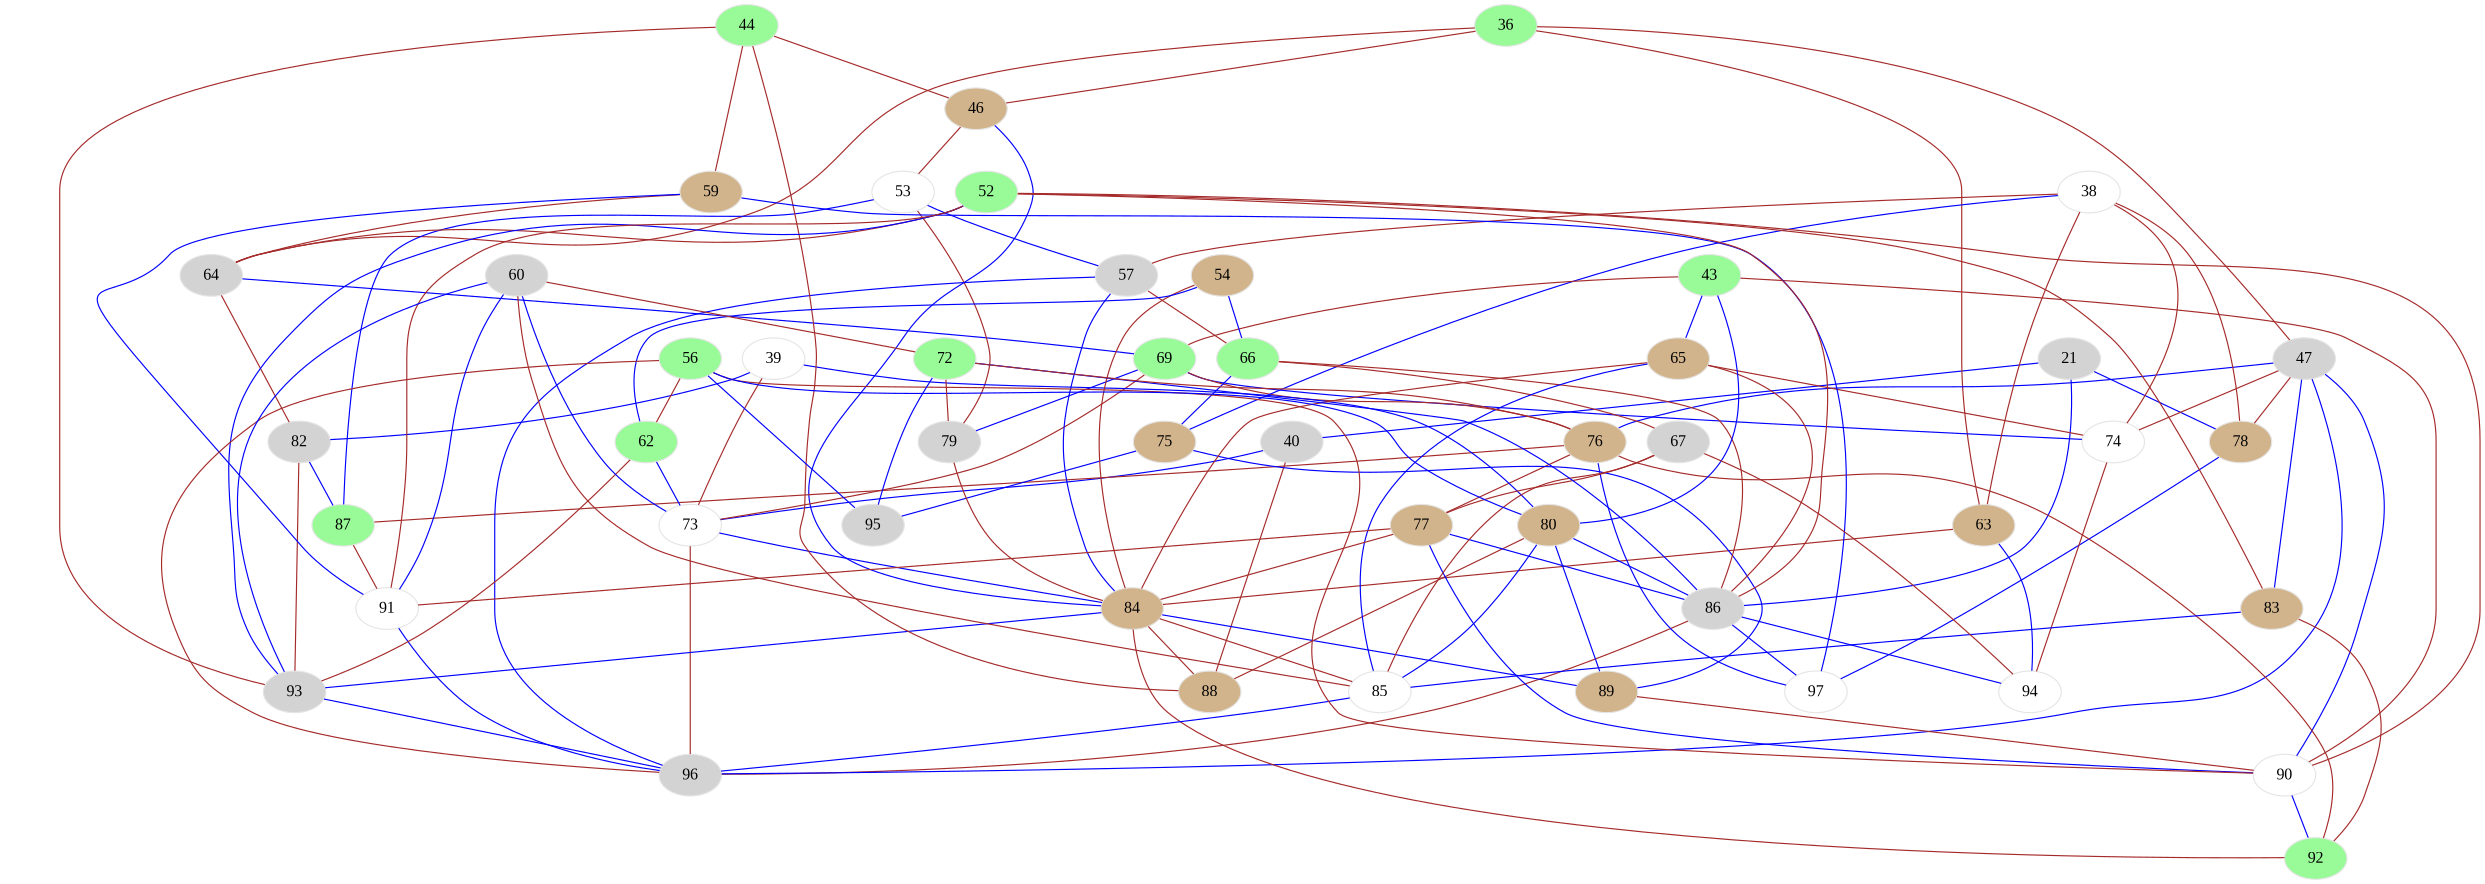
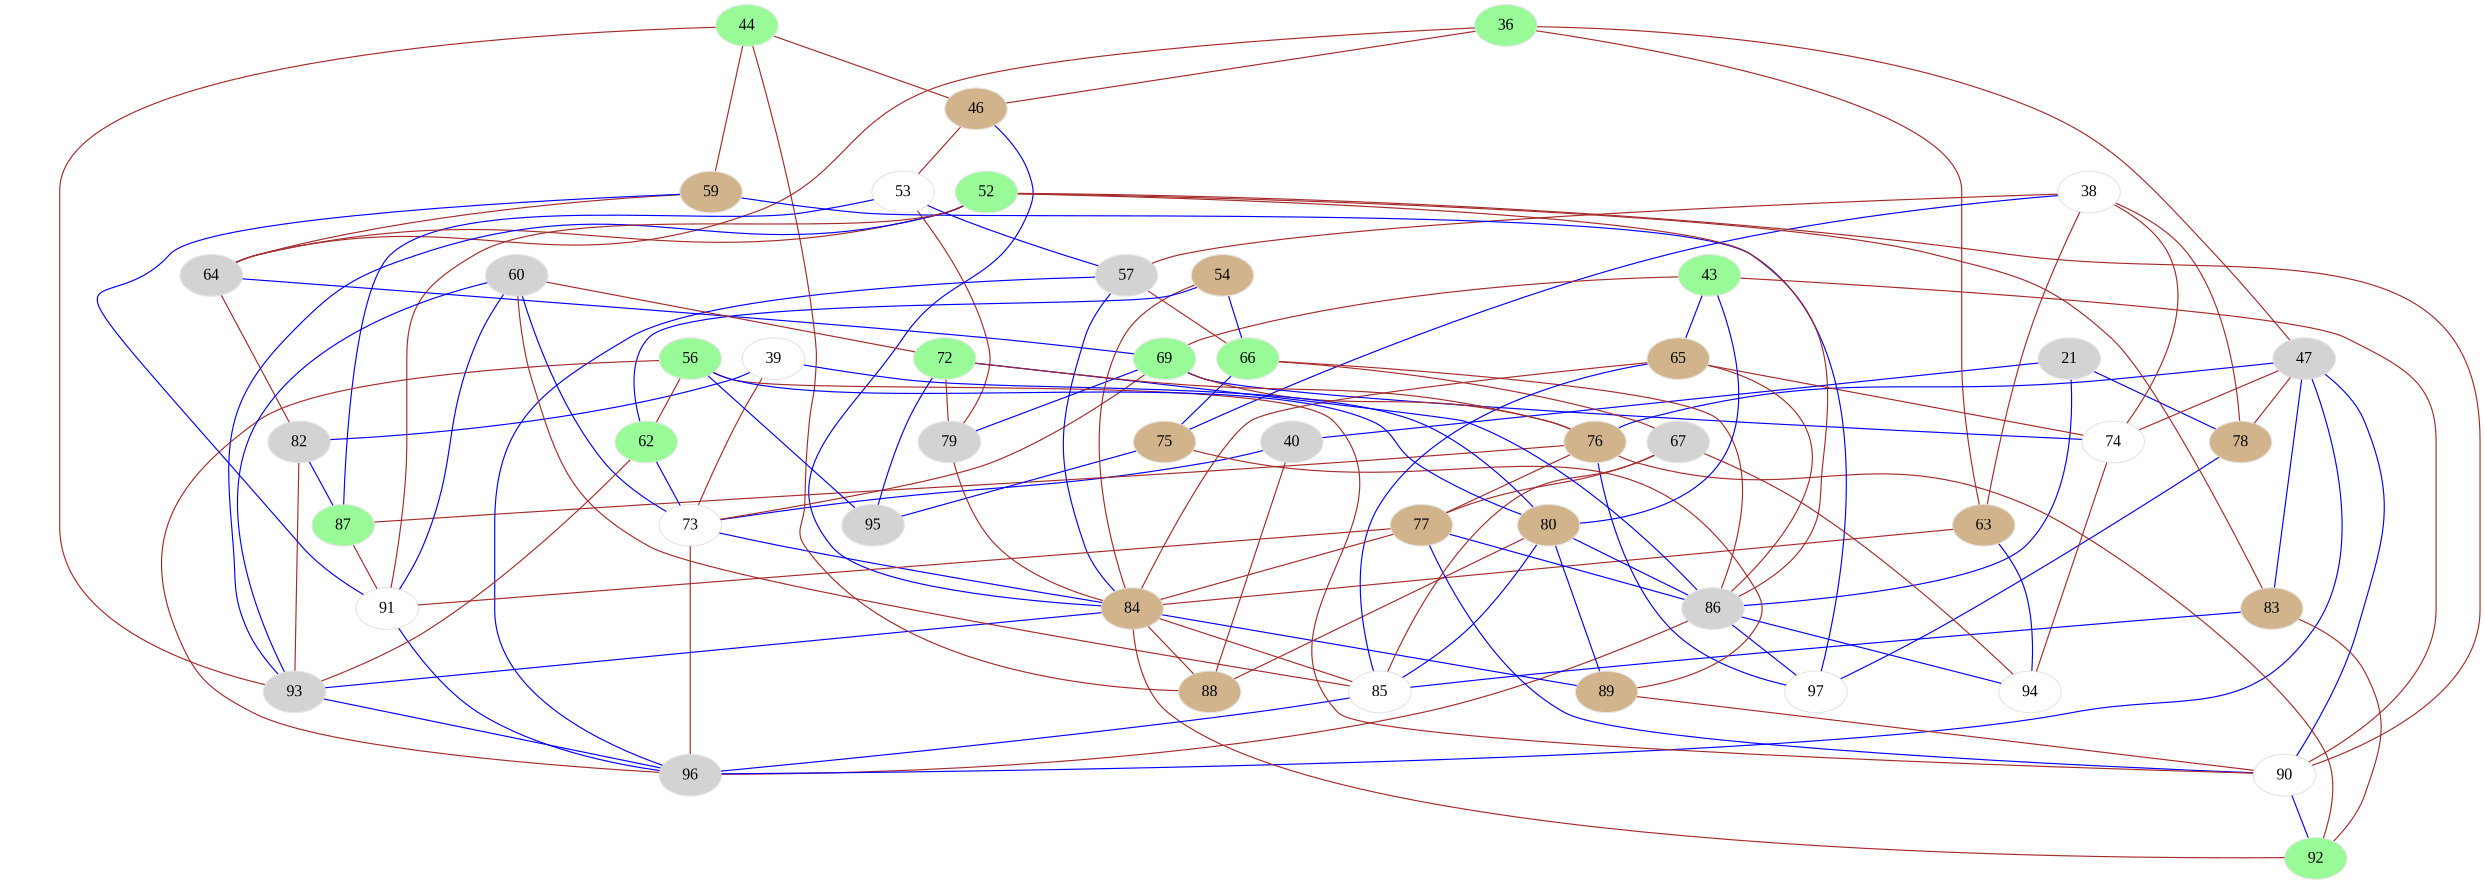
edge "75" -- "89": color blue -> brown
